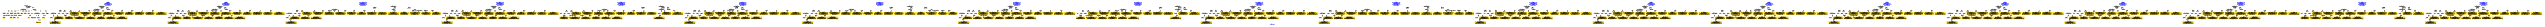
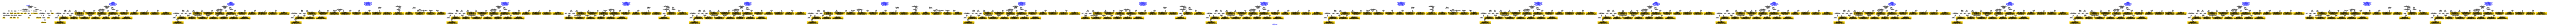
node "accessionNumber": added
node "deathDate": fillcolor lightgray -> gold
node "relatedArtworksTitle": fillcolor lightgray -> gold
